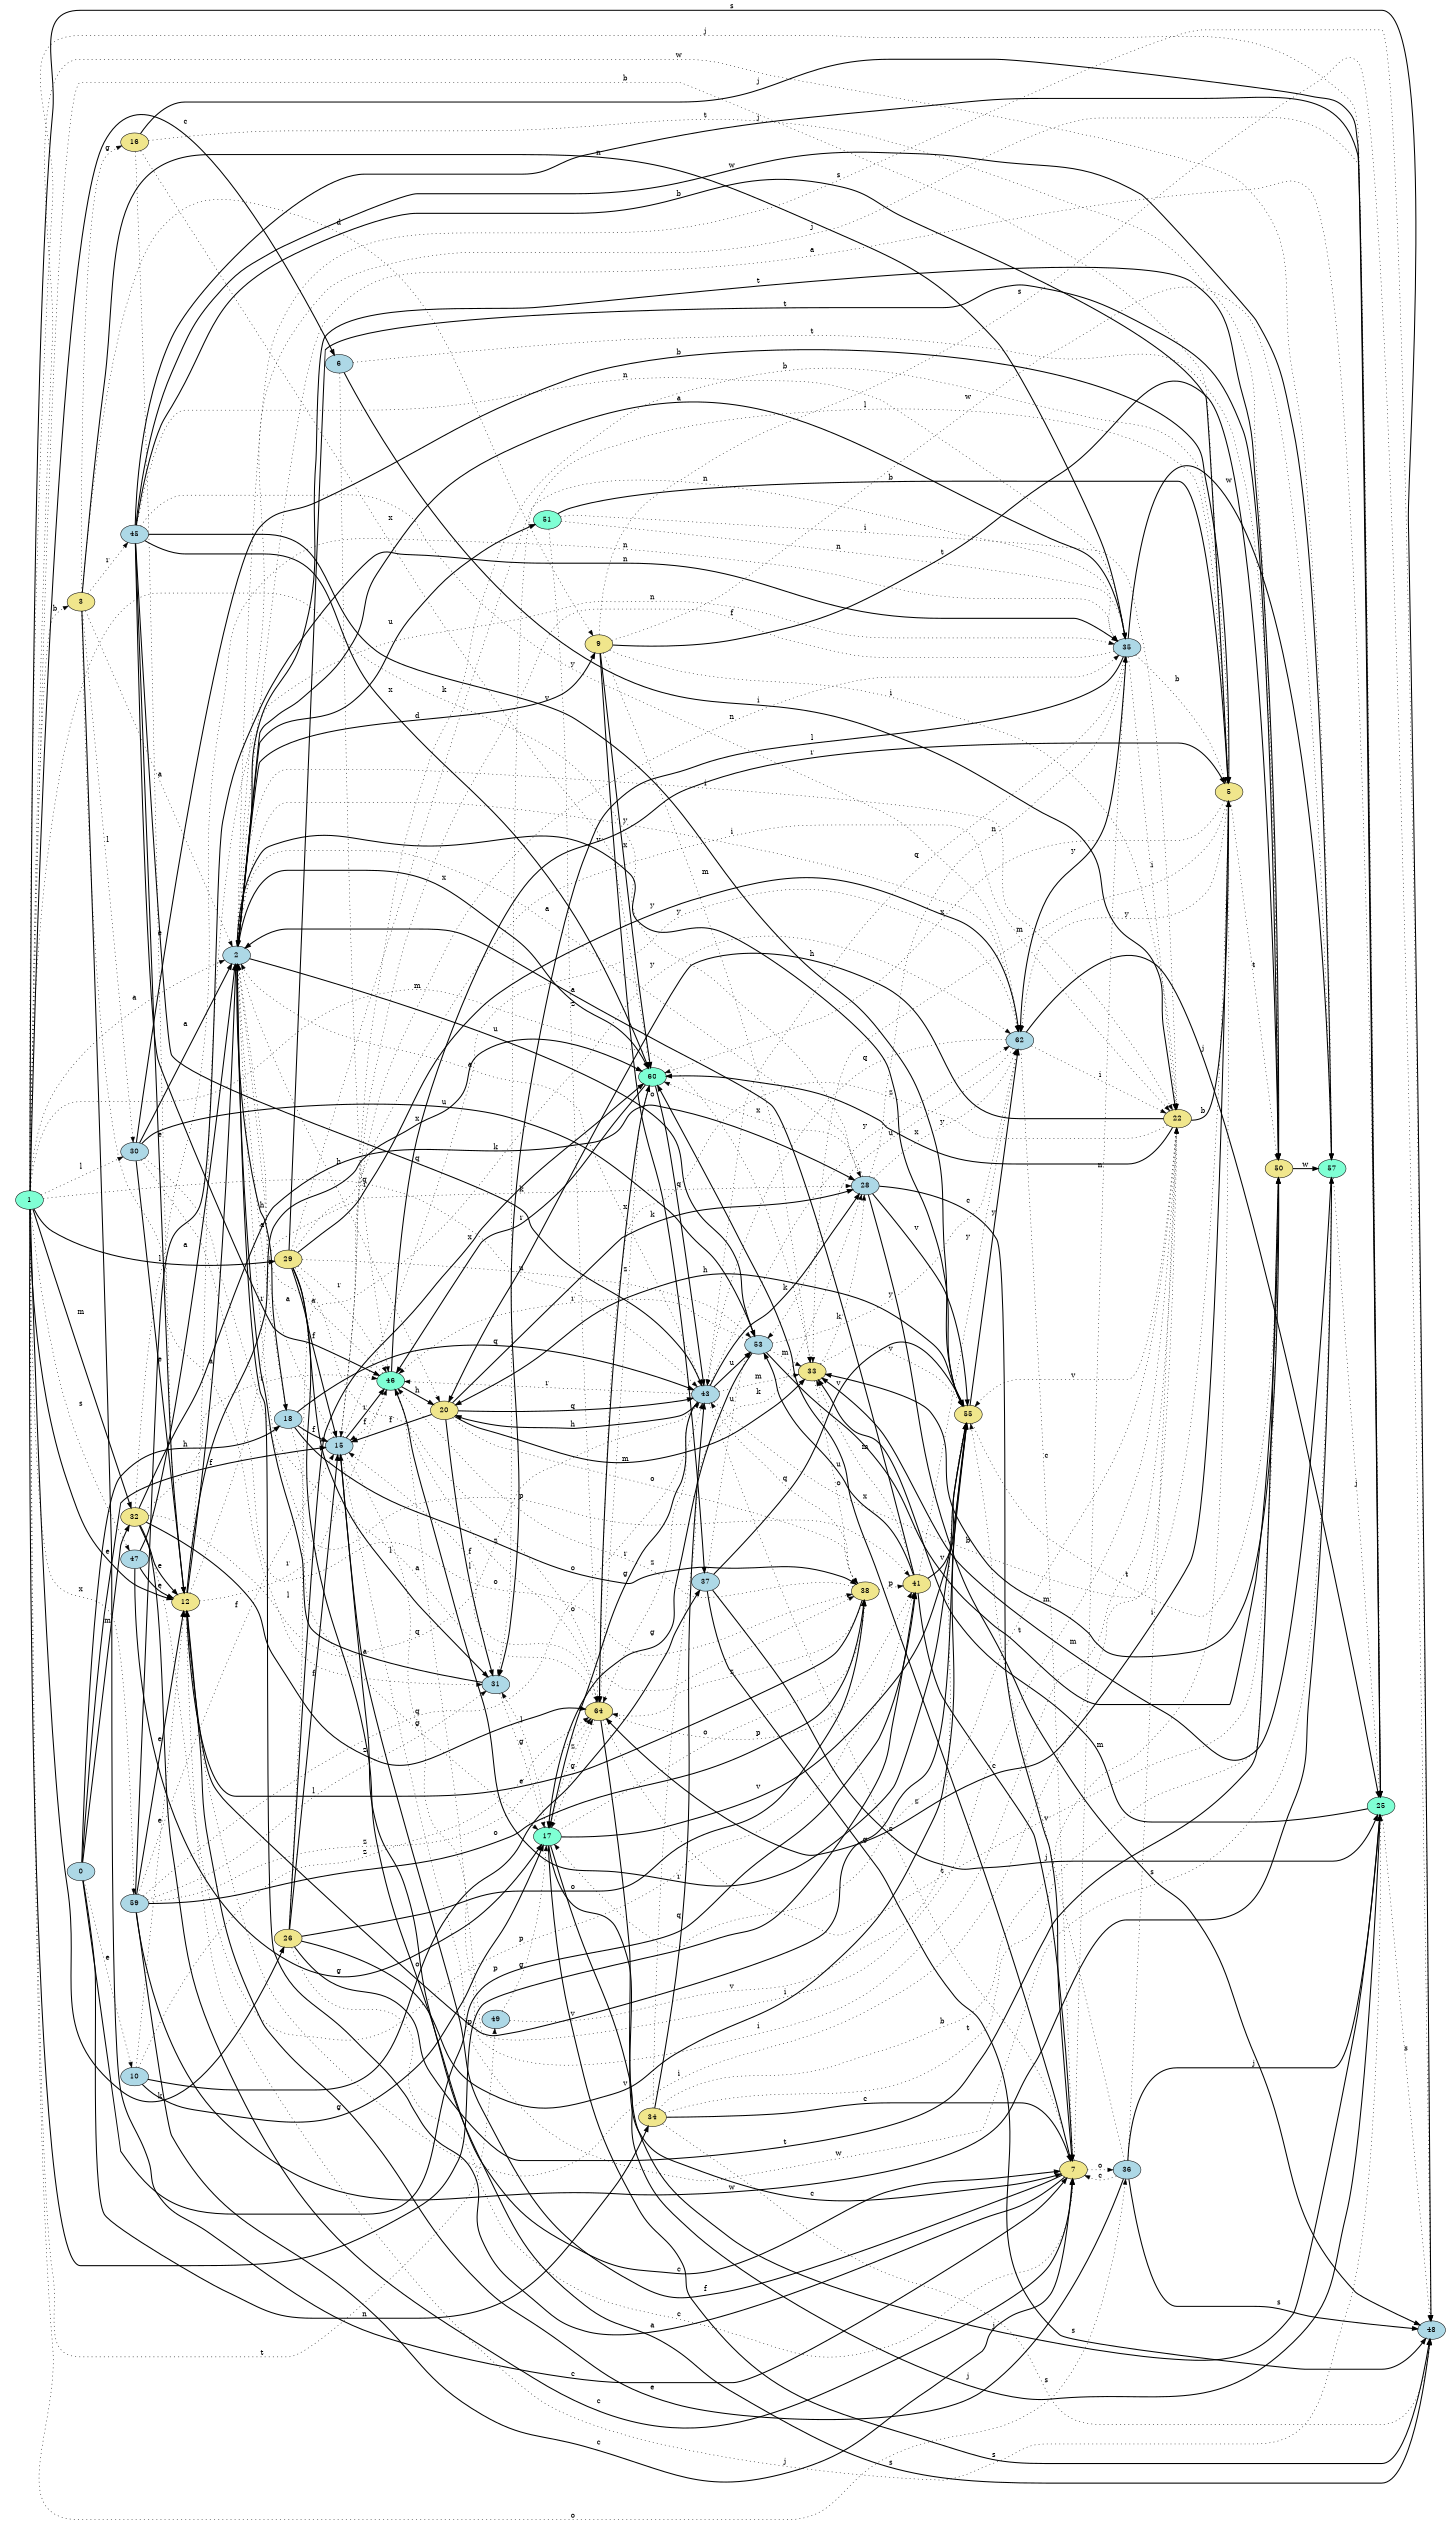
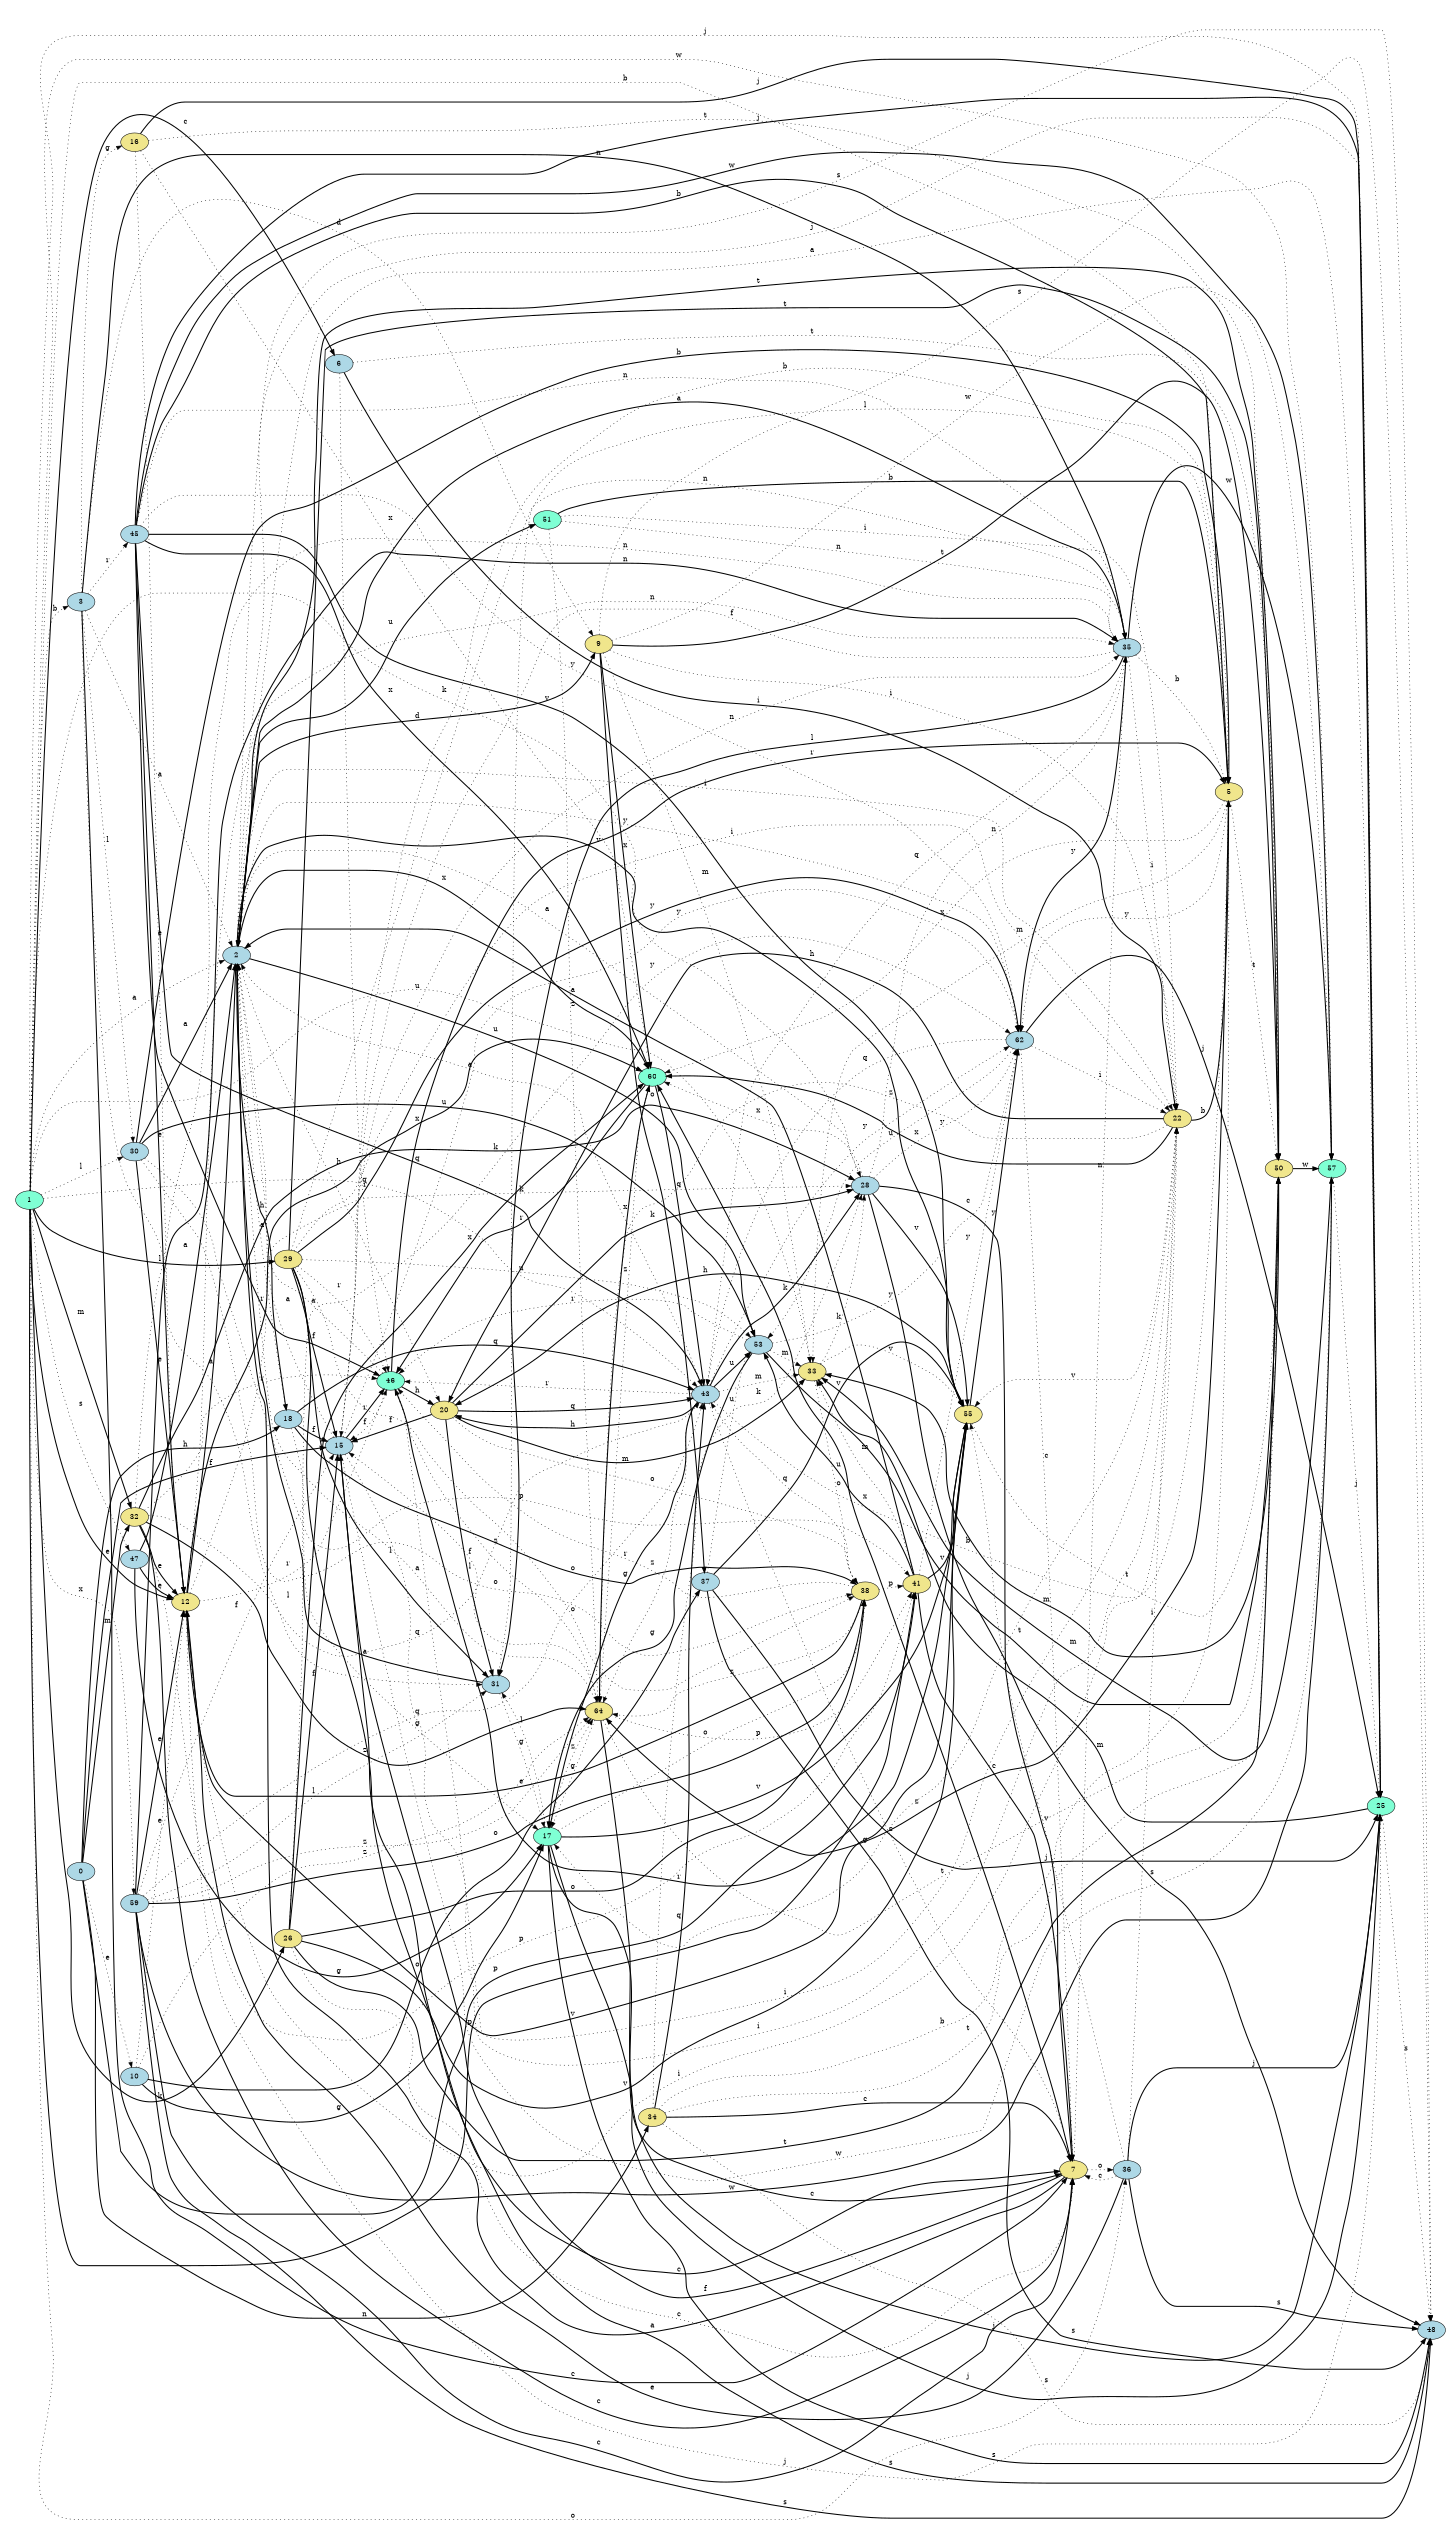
edge "1" -> "48": now "59" -> "48"
node "3": fillcolor khaki -> lightblue
edge "1" -> "33": label "m" -> "u"
node "49": removed
